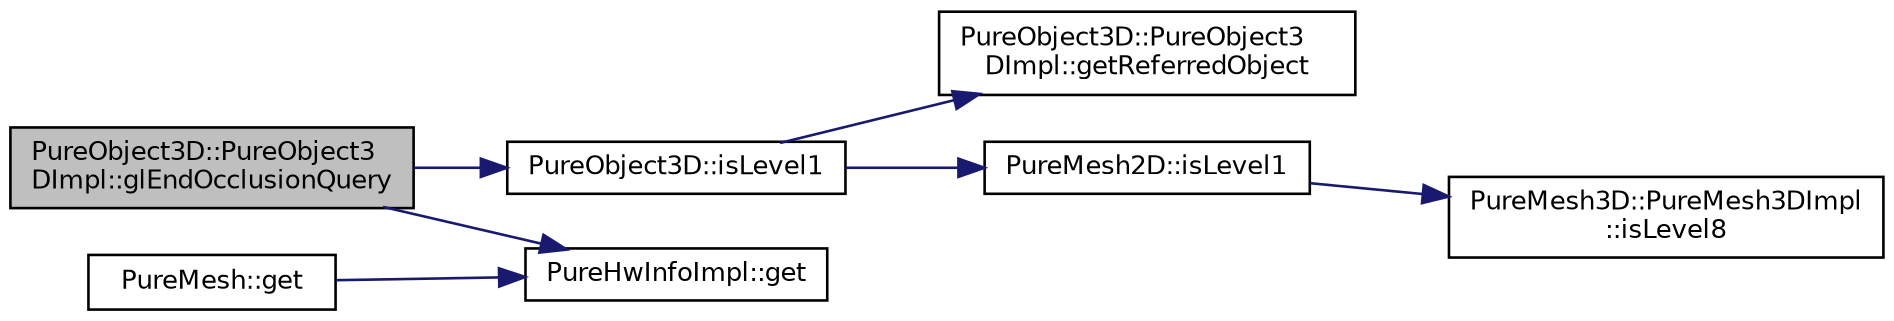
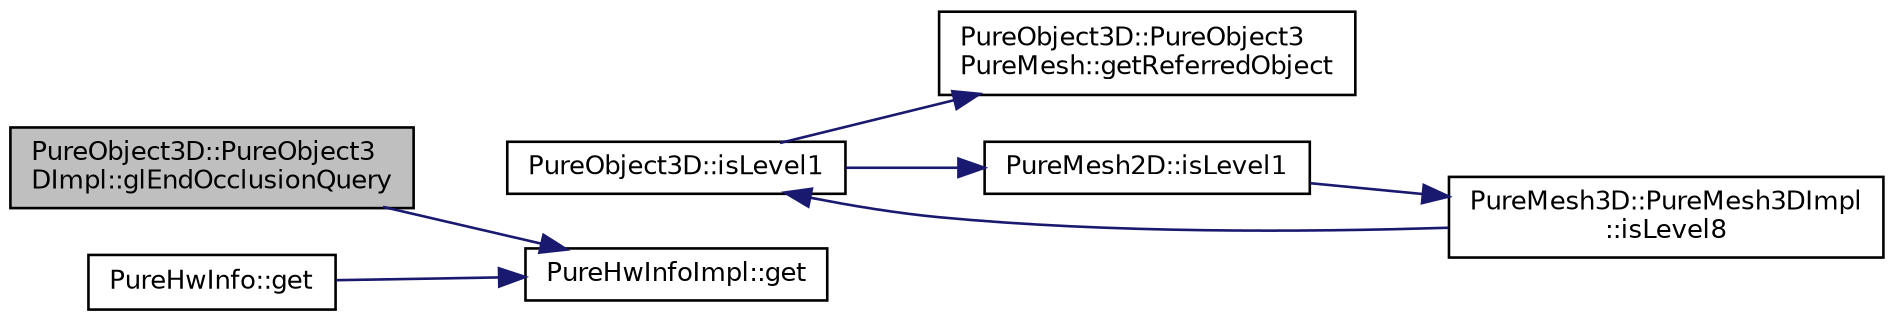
node "PureObject3D::PureObject3 DImpl::getReferredObject": label "PureObject3D::PureObject3 DImpl::getReferredObject" -> "PureObject3D::PureObject3 PureMesh::getReferredObject"
edge "PureObject3D::PureObject3 DImpl::glEndOcclusionQuery" -> "PureObject3D::isLevel1": now "PureMesh3D::PureMesh3DImpl ::isLevel8" -> "PureObject3D::isLevel1"
node "PureMesh::get": label "PureMesh::get" -> "PureHwInfo::get"
